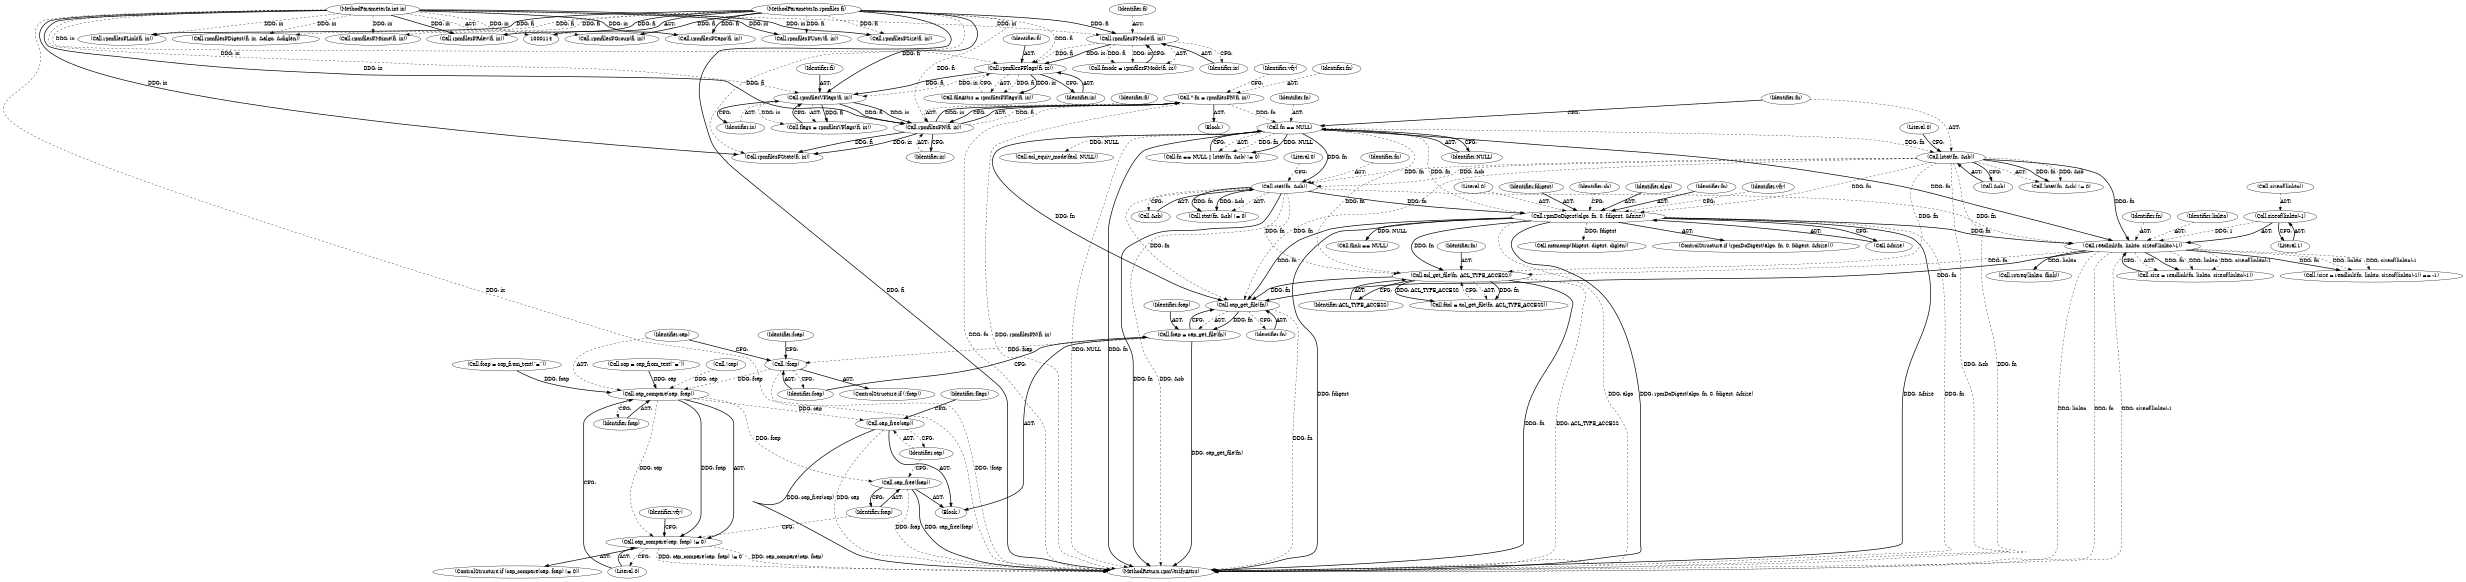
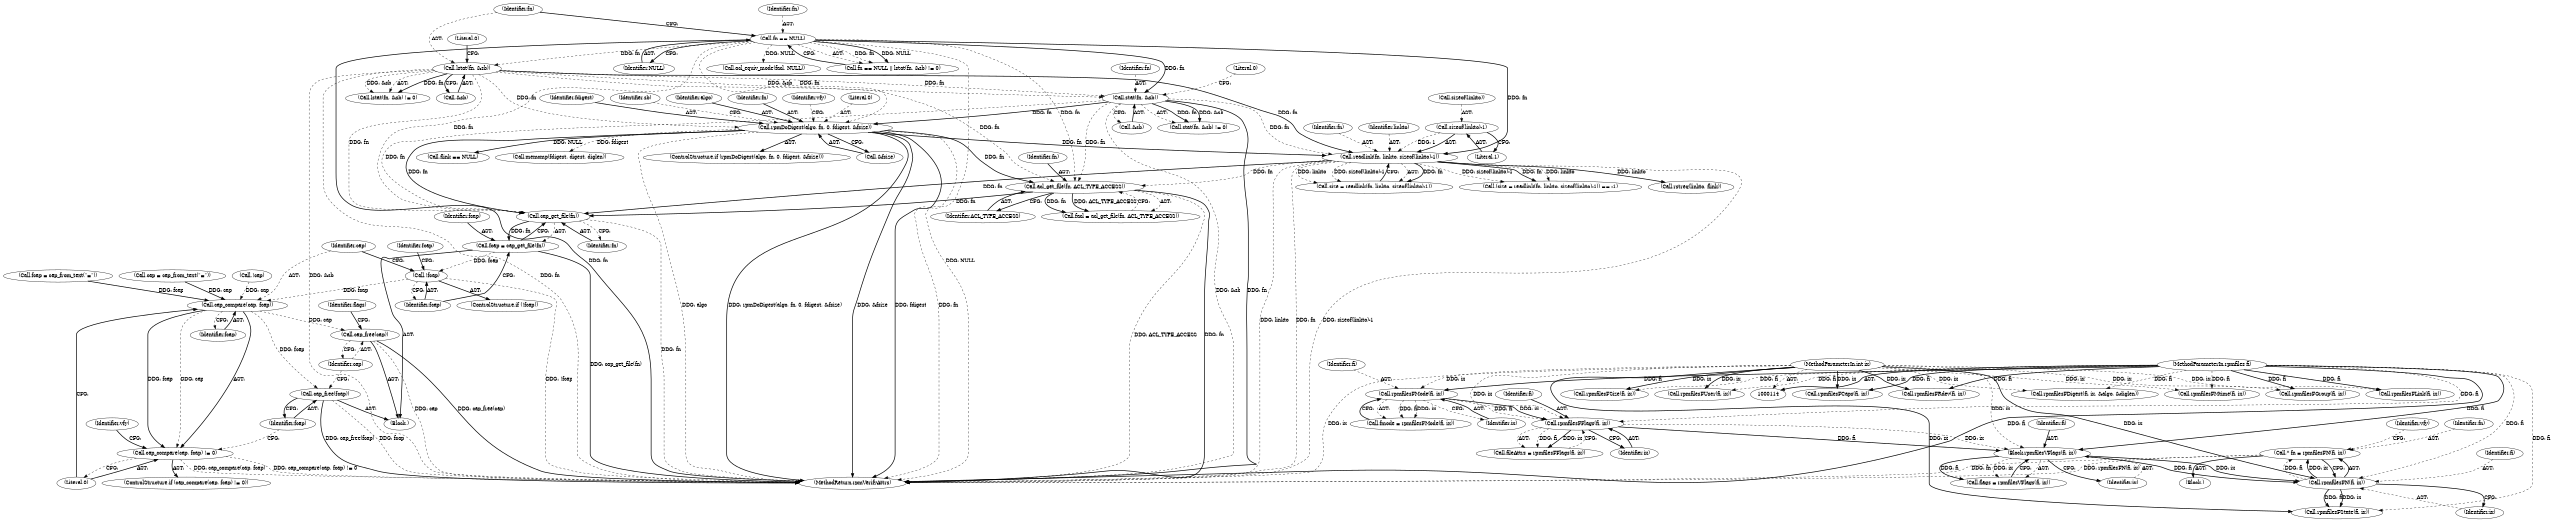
node "(Call,rpmfilesVFlags(fi, ix))": label "(Call,rpmfilesVFlags(fi, ix))" -> "(Block,rpmfilesVFlags(fi, ix))"
edge "(Call,* fn = rpmfilesFN(fi, ix))" -> "(Call,fn == NULL)": removed, label "DDG: fn"
edge "(Call,fn == NULL)" -> "(Call,cap_get_file(fn))": style bold -> dashed
